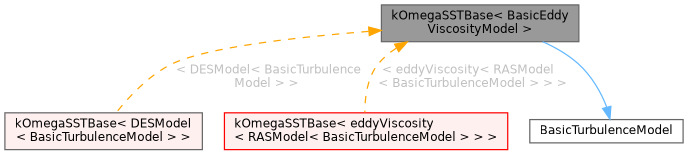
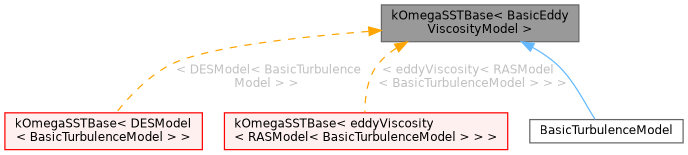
edge "kOmegaSSTBase< BasicEddy ViscosityModel >" -> "BasicTurbulenceModel": reversed
node "kOmegaSSTBase< DESModel < BasicTurbulenceModel > >": color gray40 -> red
